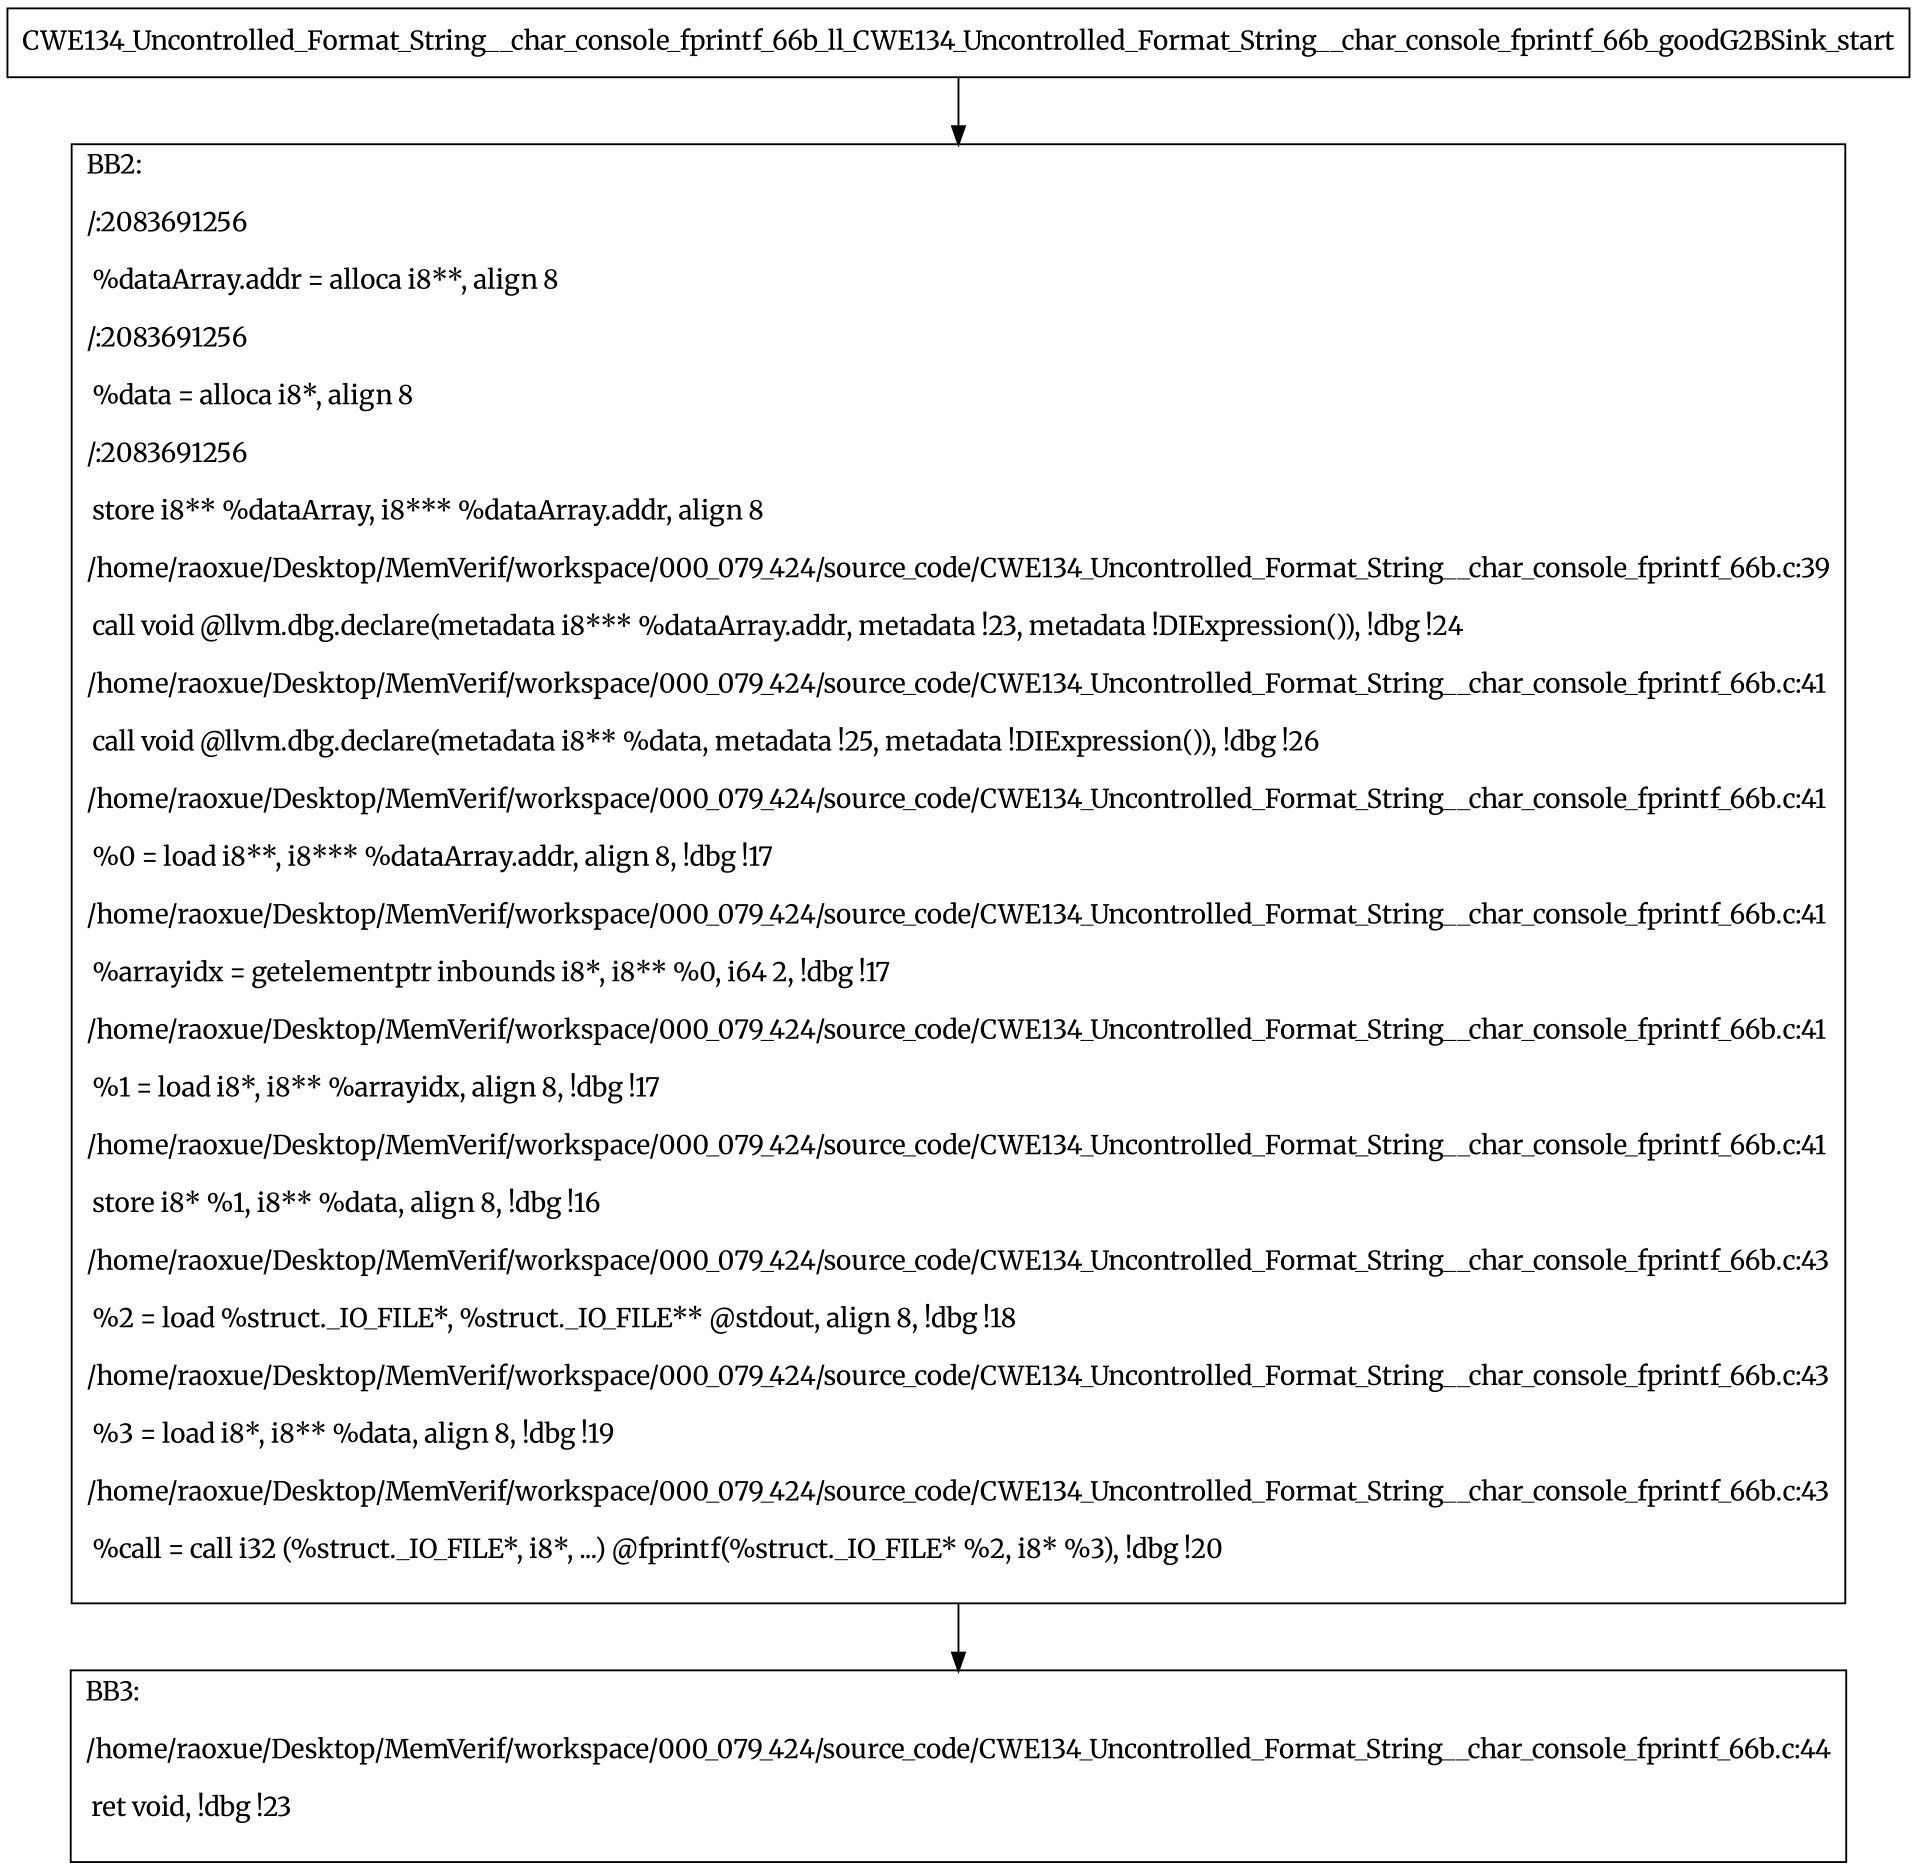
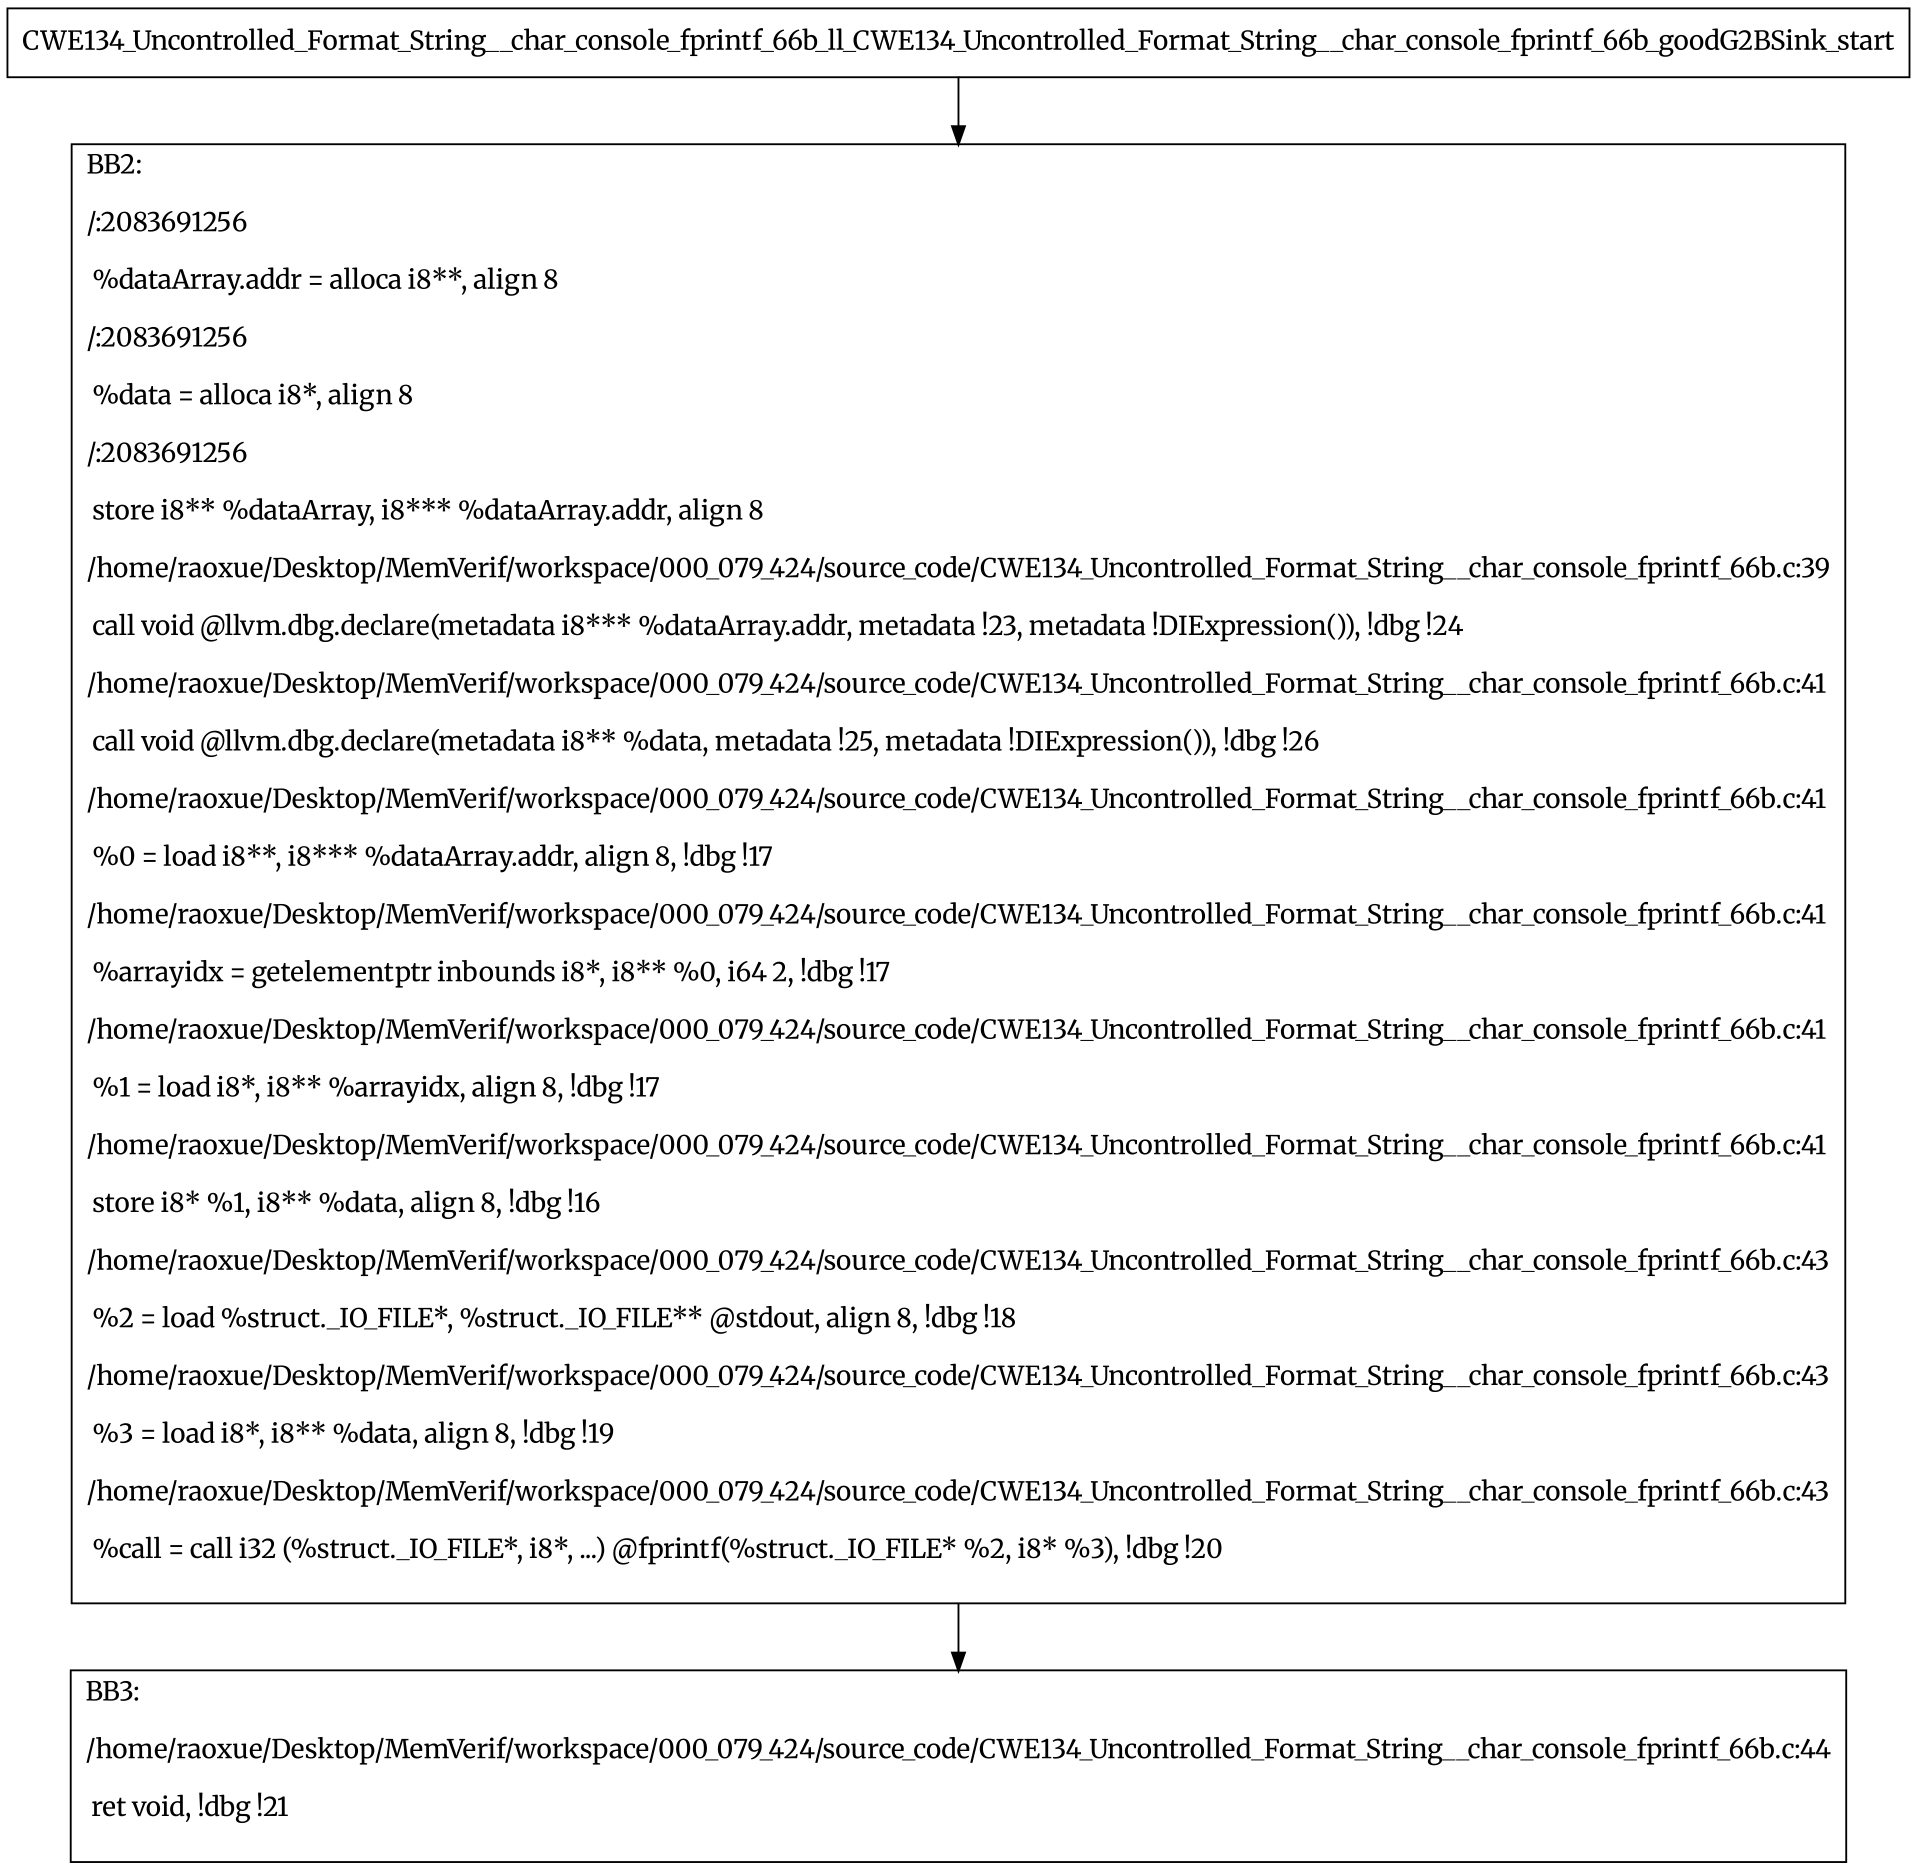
node "BB3:": text "ret void, !dbg !23" -> "ret void, !dbg !21"
